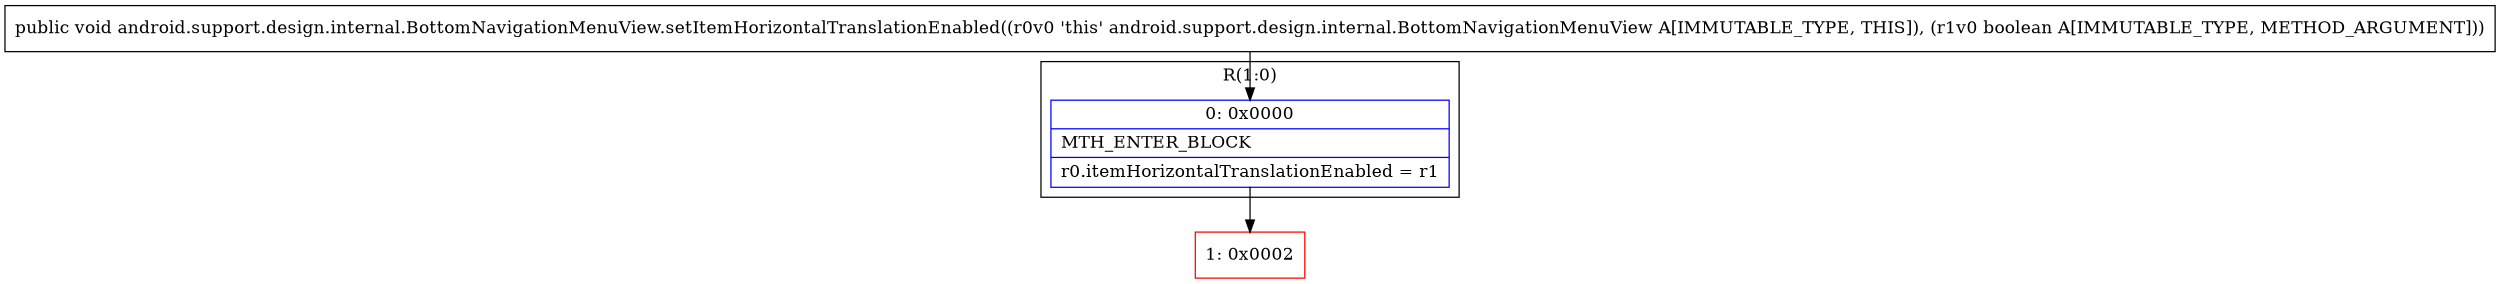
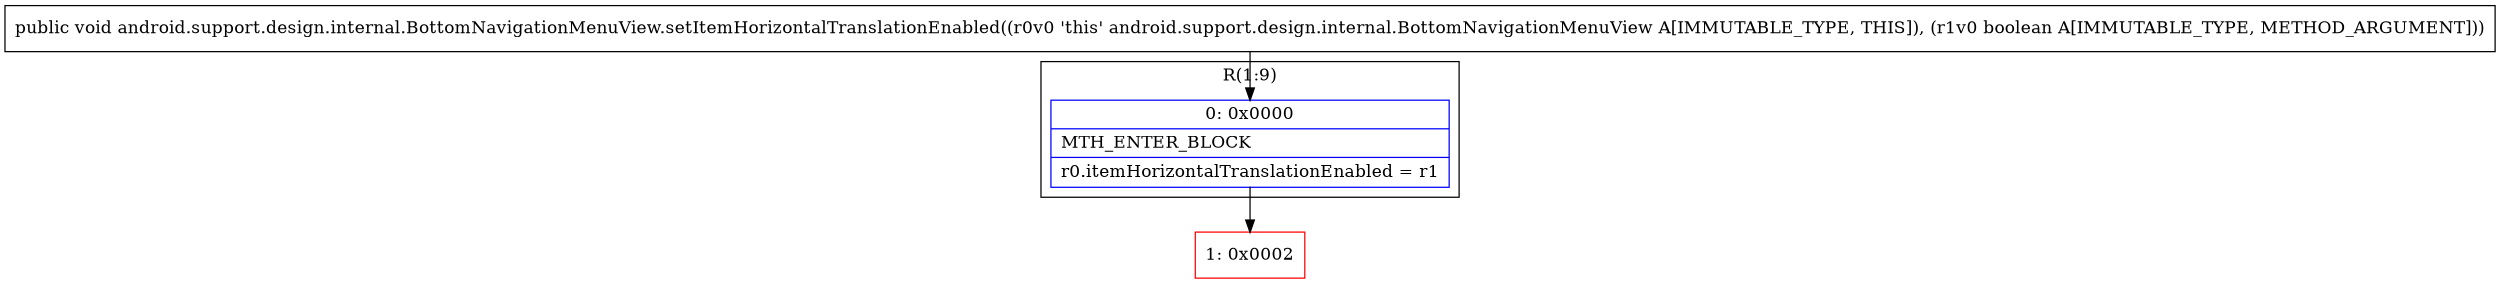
cluster "R(1:0)": label "R(1:0)" -> "R(1:9)"
